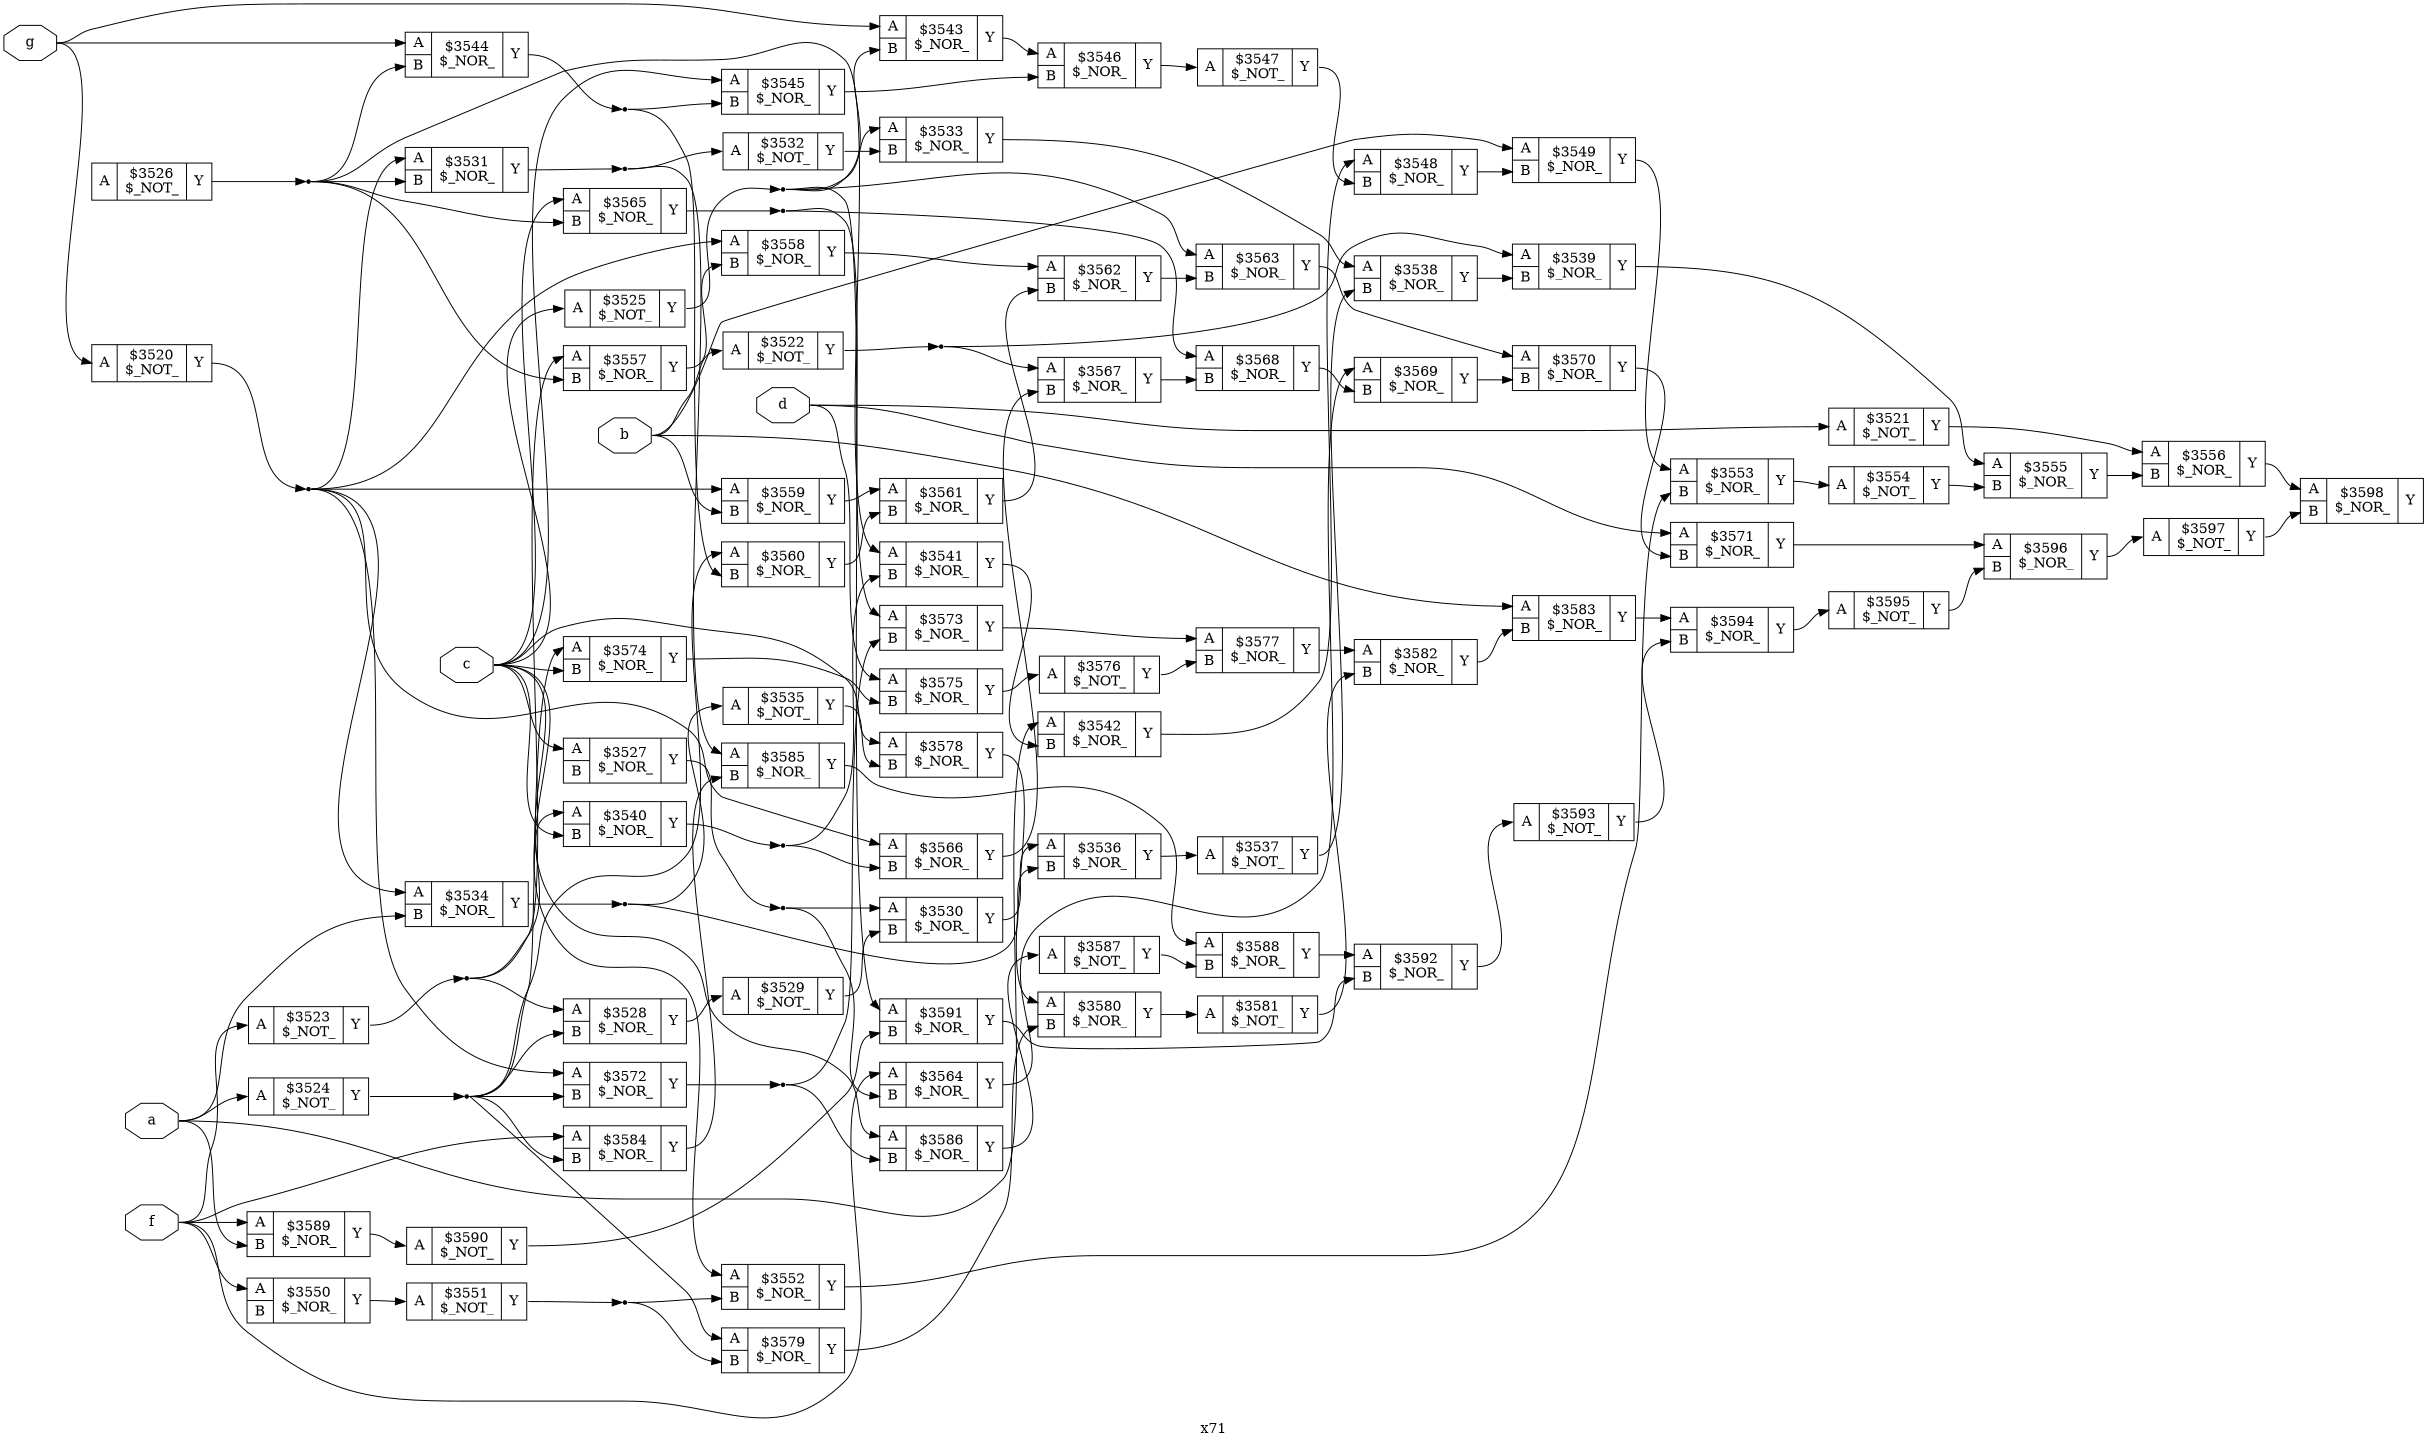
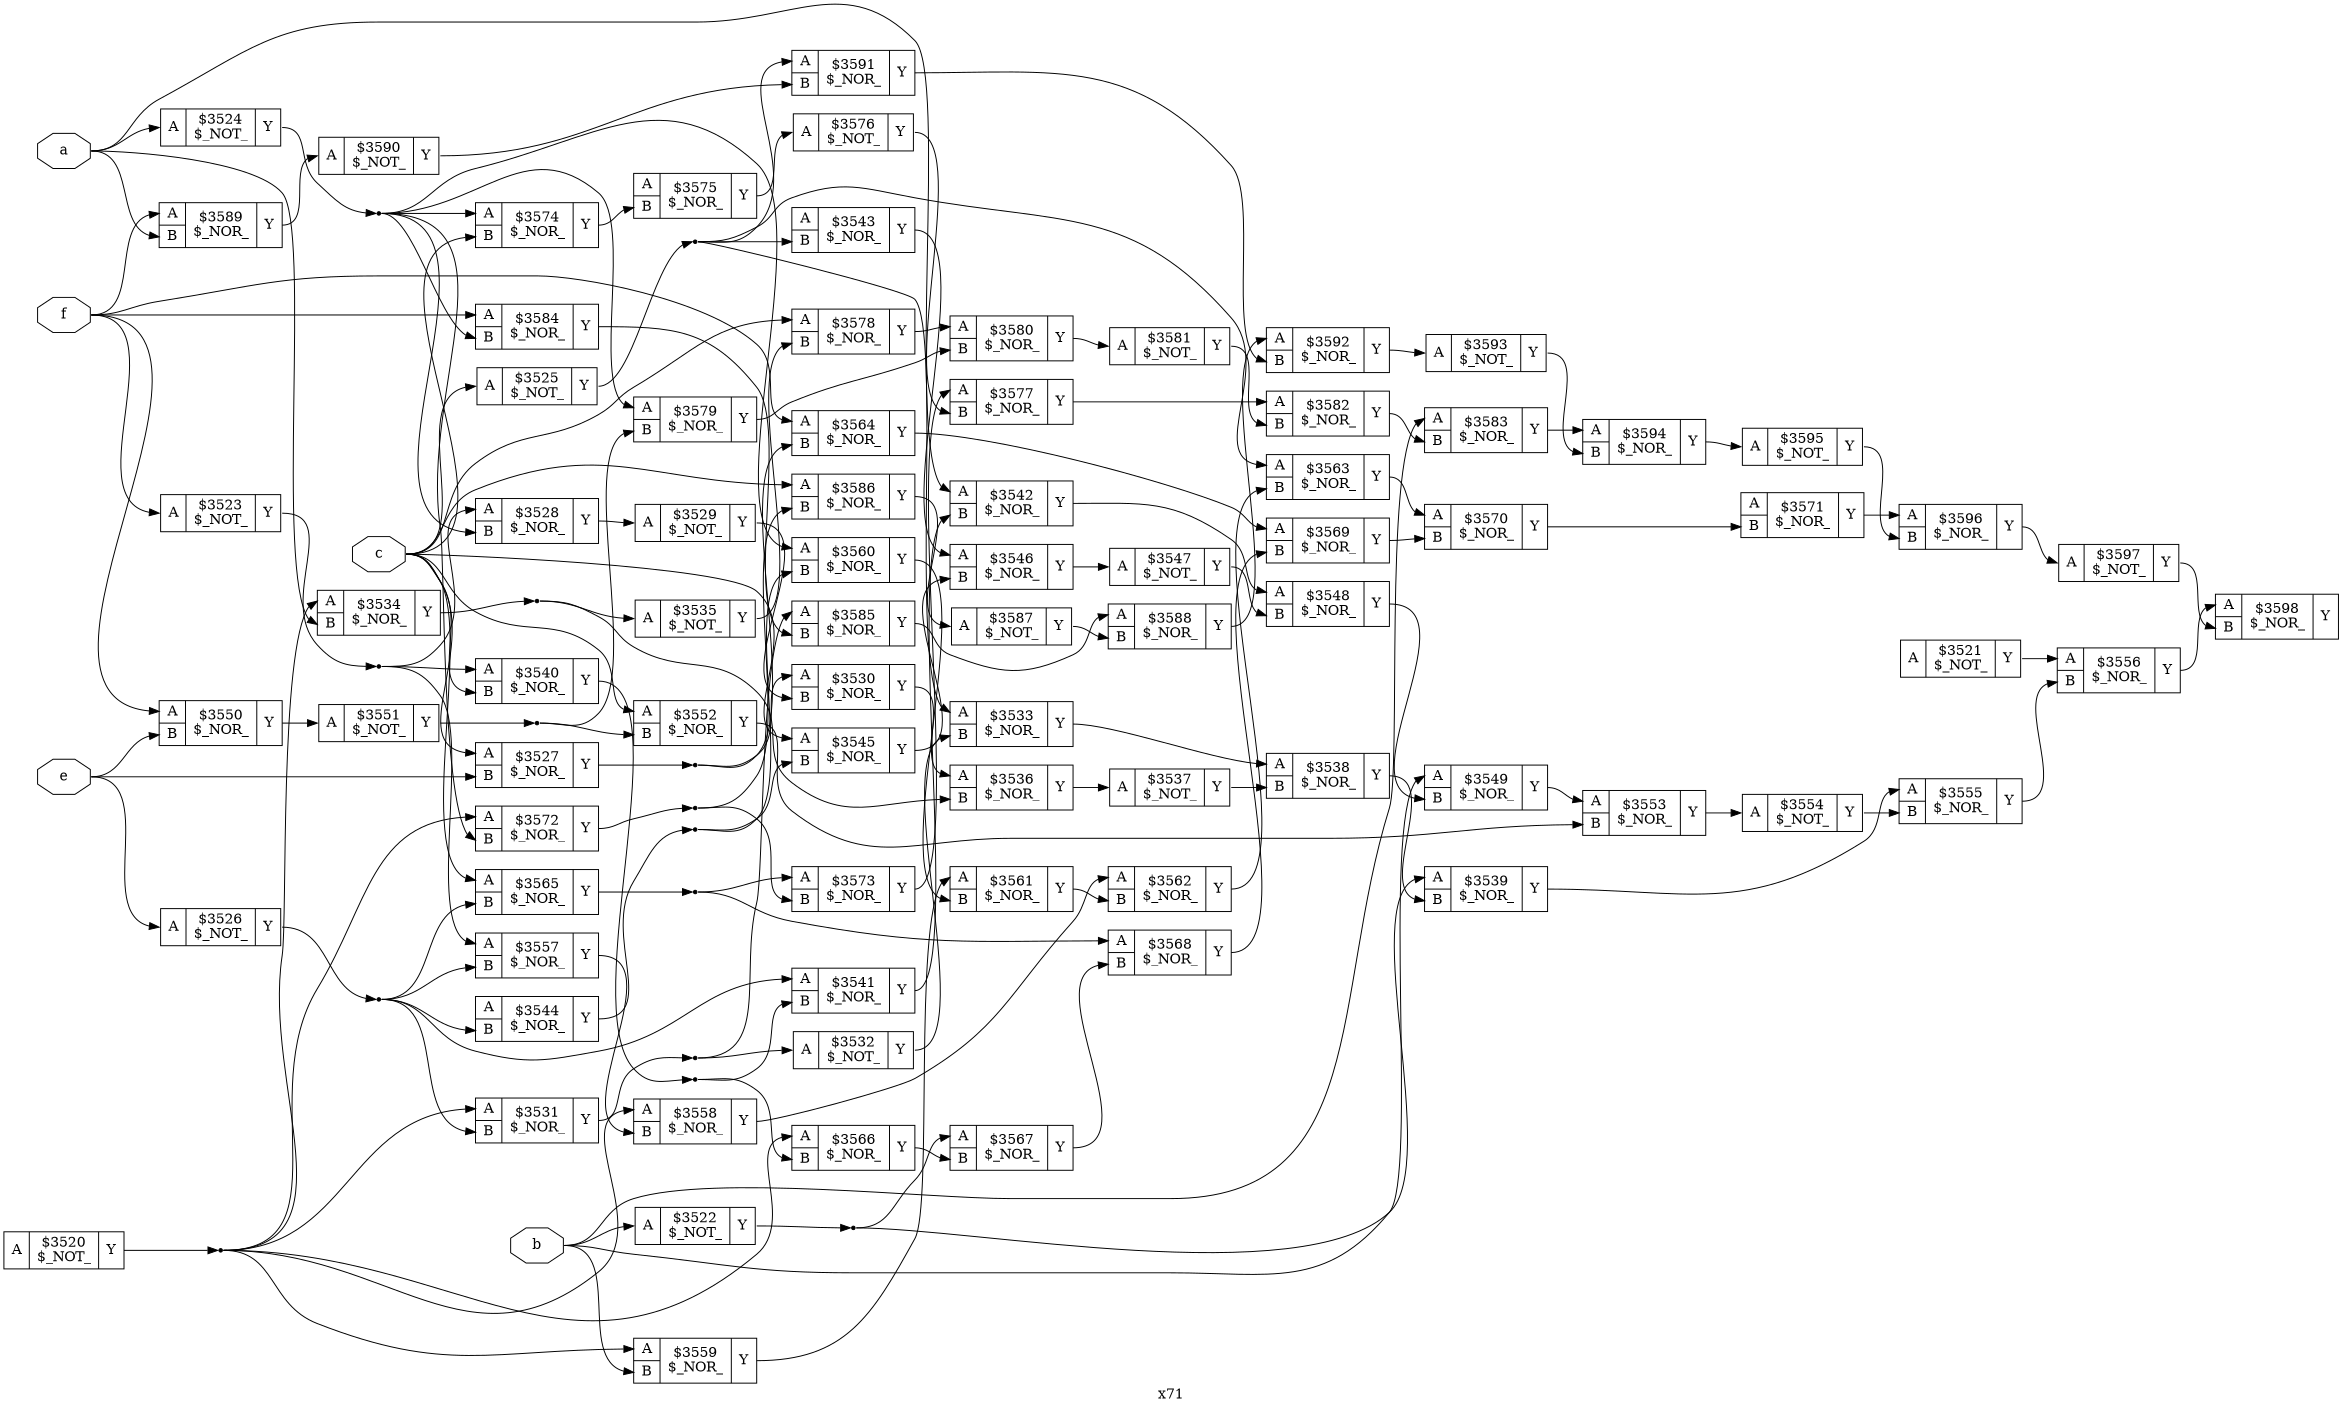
node "g": removed
node "d": removed
node "e": added
